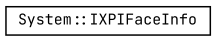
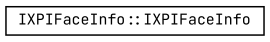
node "System::IXPIFaceInfo": label "System::IXPIFaceInfo" -> "IXPIFaceInfo::IXPIFaceInfo"
